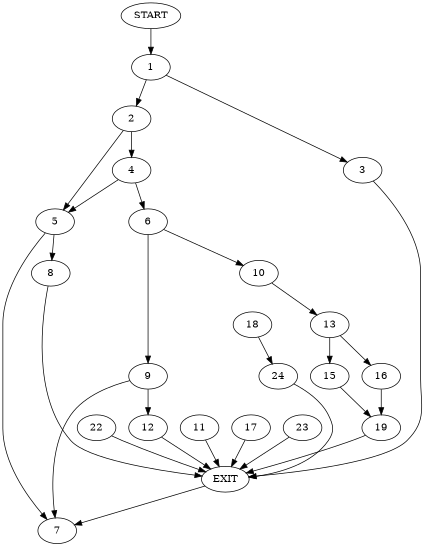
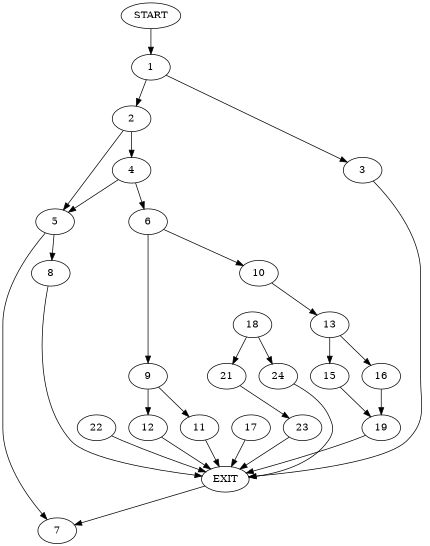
node "21": added
edge "9" -> "7": now "9" -> "11"
